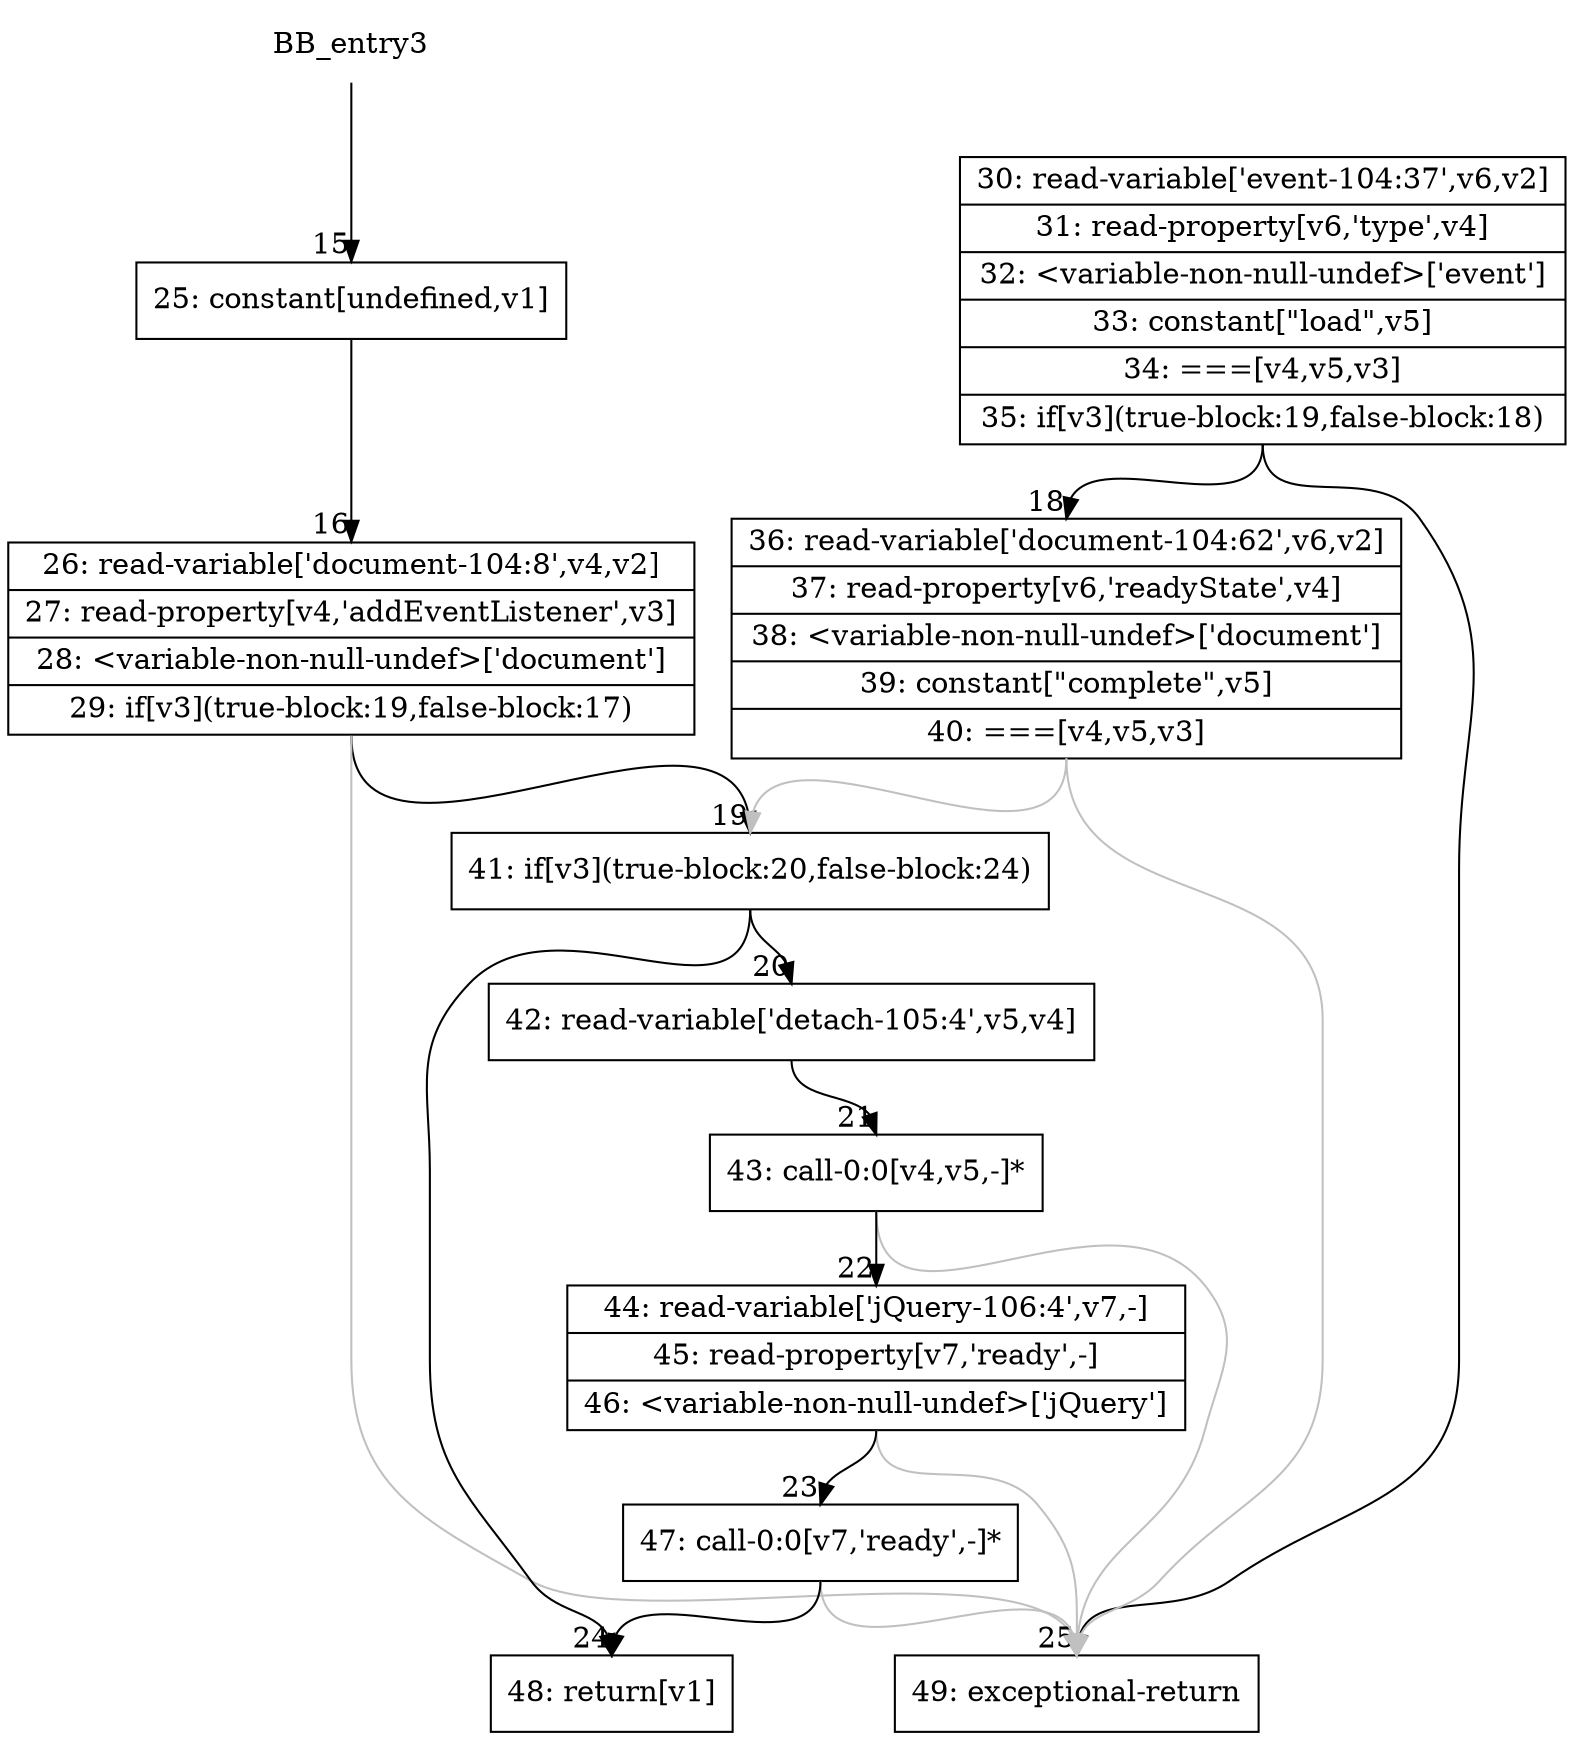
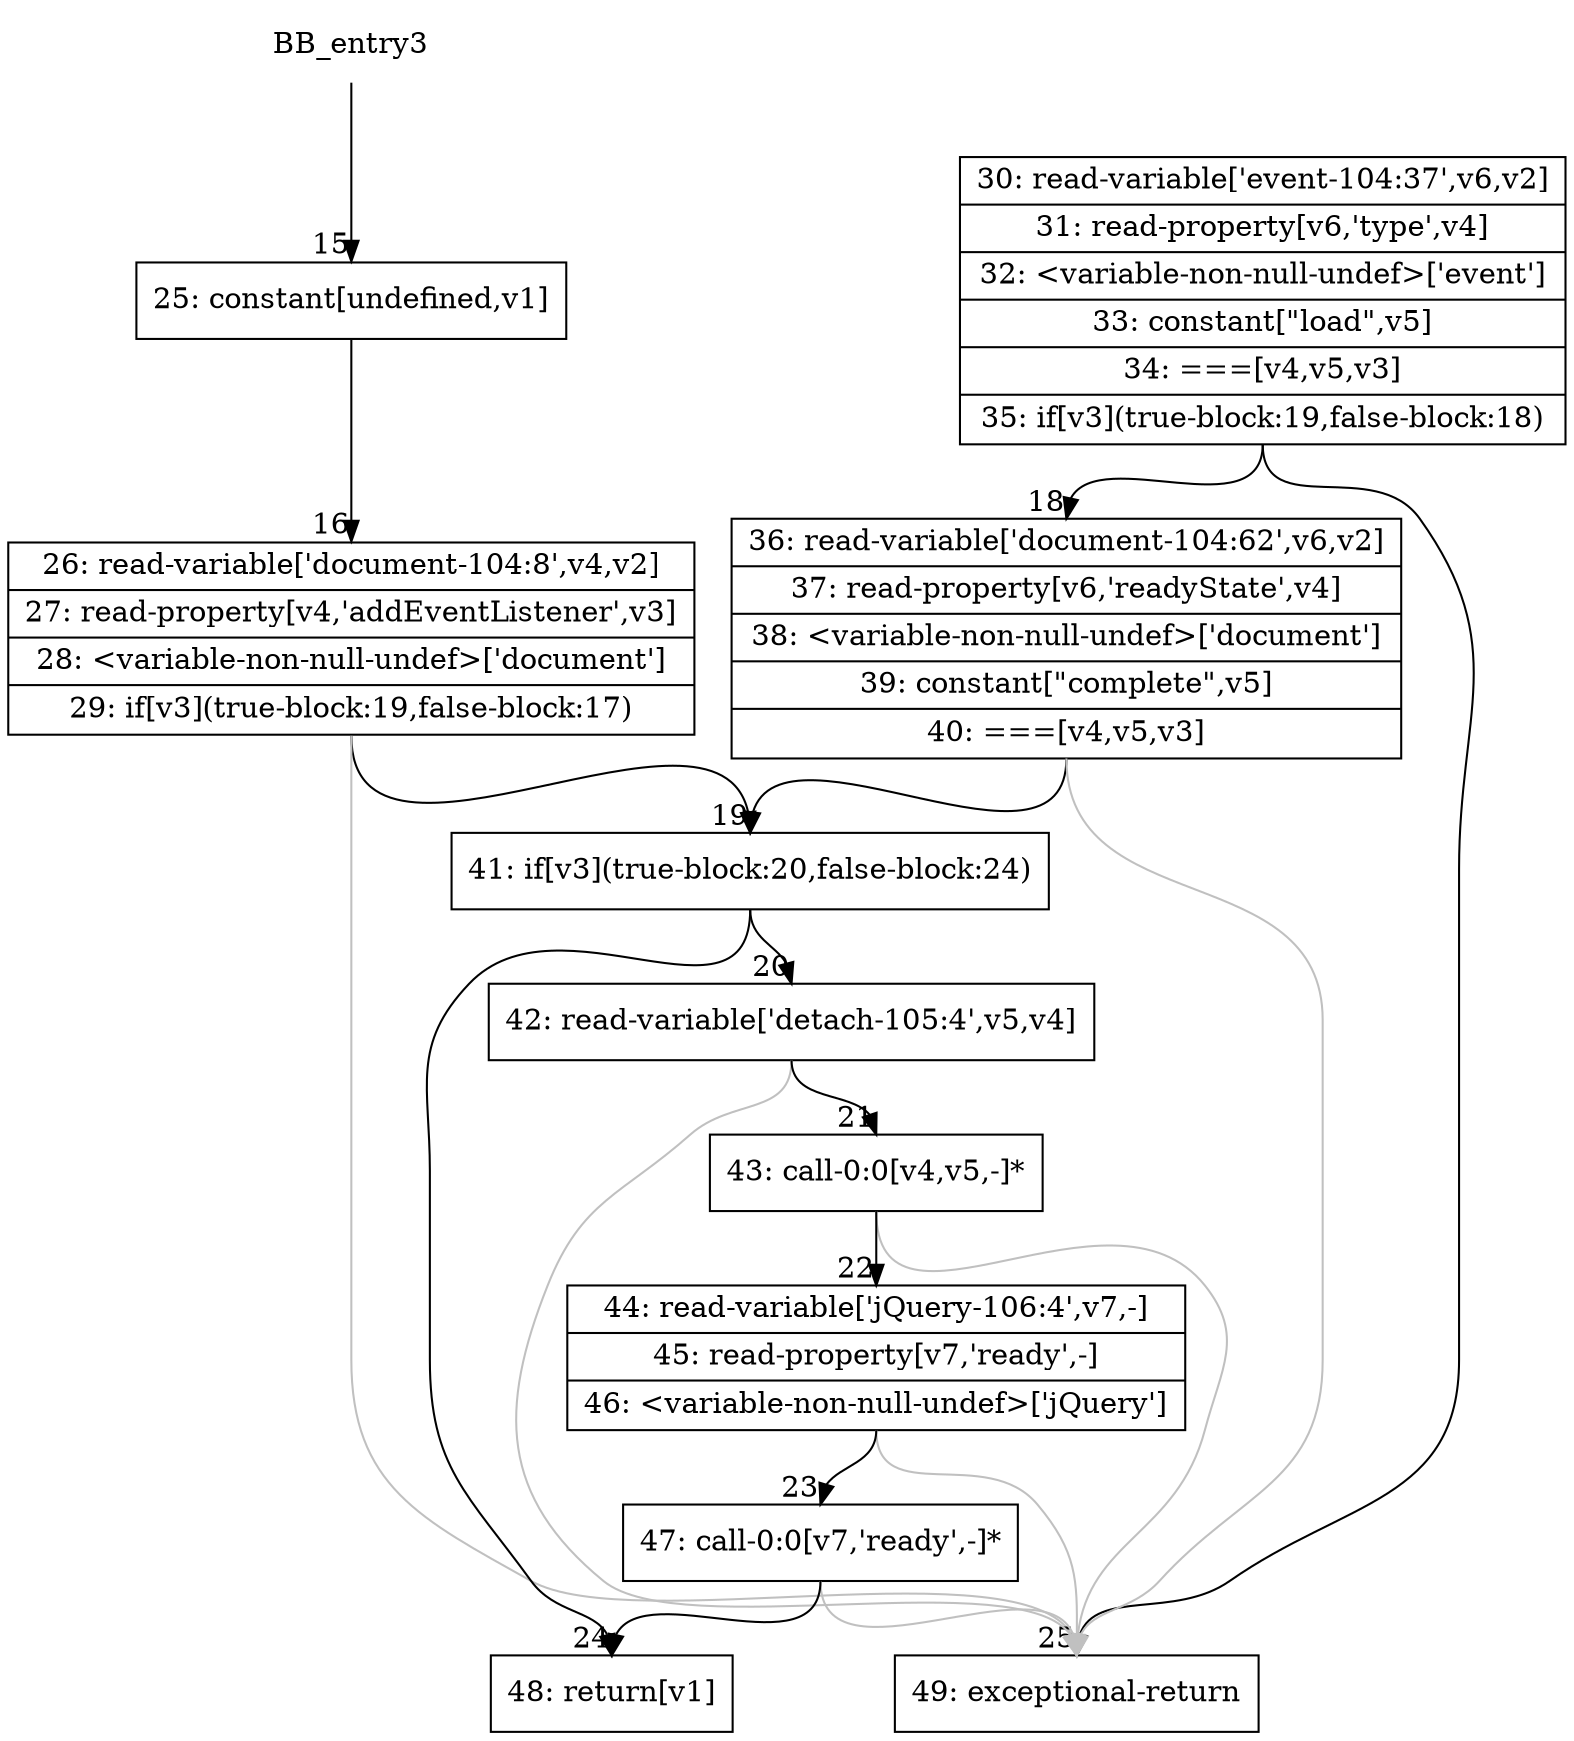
edge "36: read-variable['document-104:62',v6,v2]" -> "41: if[v3](true-block:20,false-block:24)": color gray -> black
edge "42: read-variable['detach-105:4',v5,v4]" -> "49: exceptional-return": added
